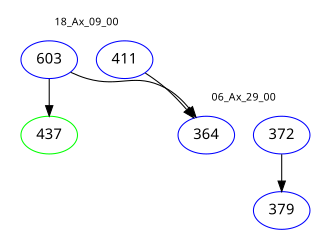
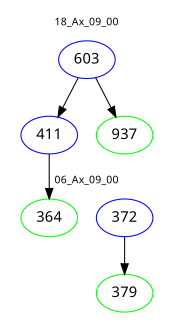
edge "603" -> "364": now "603" -> "411"
cluster "06_Ax_29_00": label "06_Ax_29_00" -> "06_Ax_09_00"
node "437": label "437" -> "937"
node "364": color blue -> green
node "379": color blue -> green
